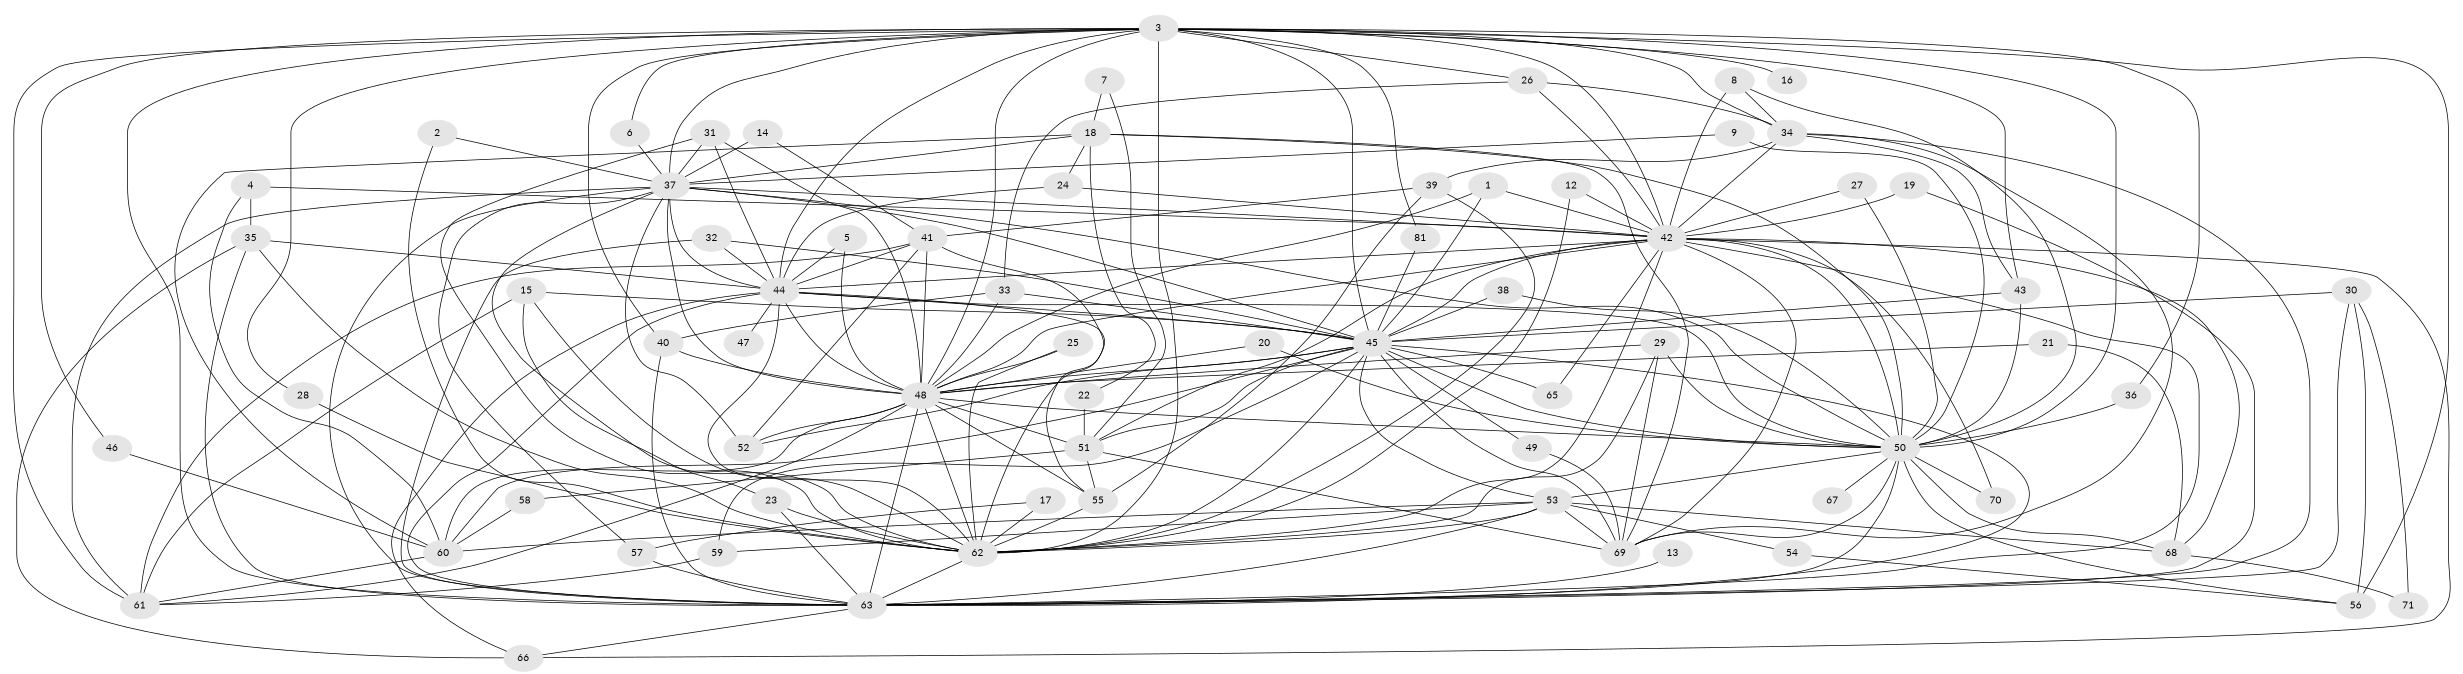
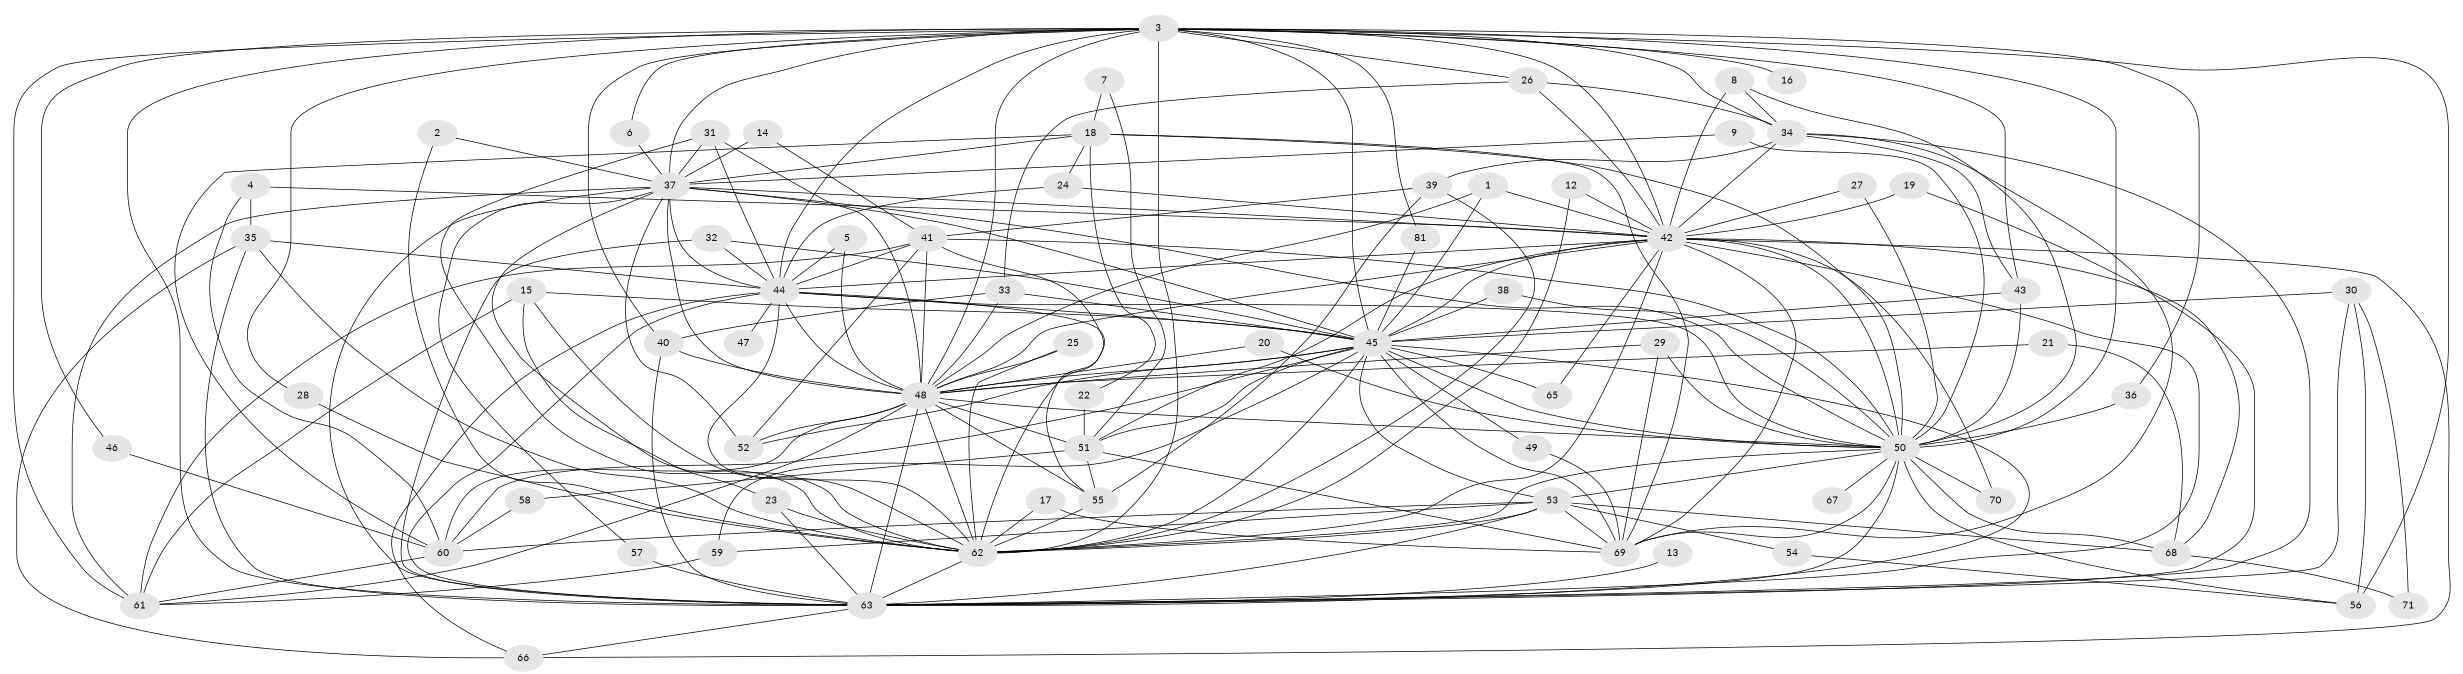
edge "41" -- "50": added
edge "17" -- "57": now "17" -- "69"
edge "29" -- "62": now "50" -- "62"
